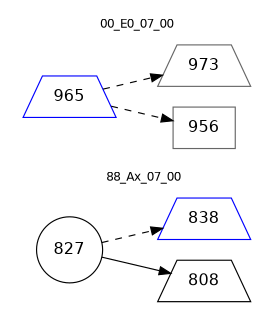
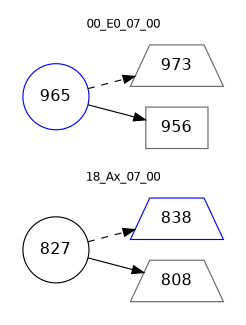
node "965": shape trapezium -> circle
edge "965" -> "956": style dashed -> solid
cluster "88_Ax_07_00": label "88_Ax_07_00" -> "18_Ax_07_00"
node "808": color black -> gray40
